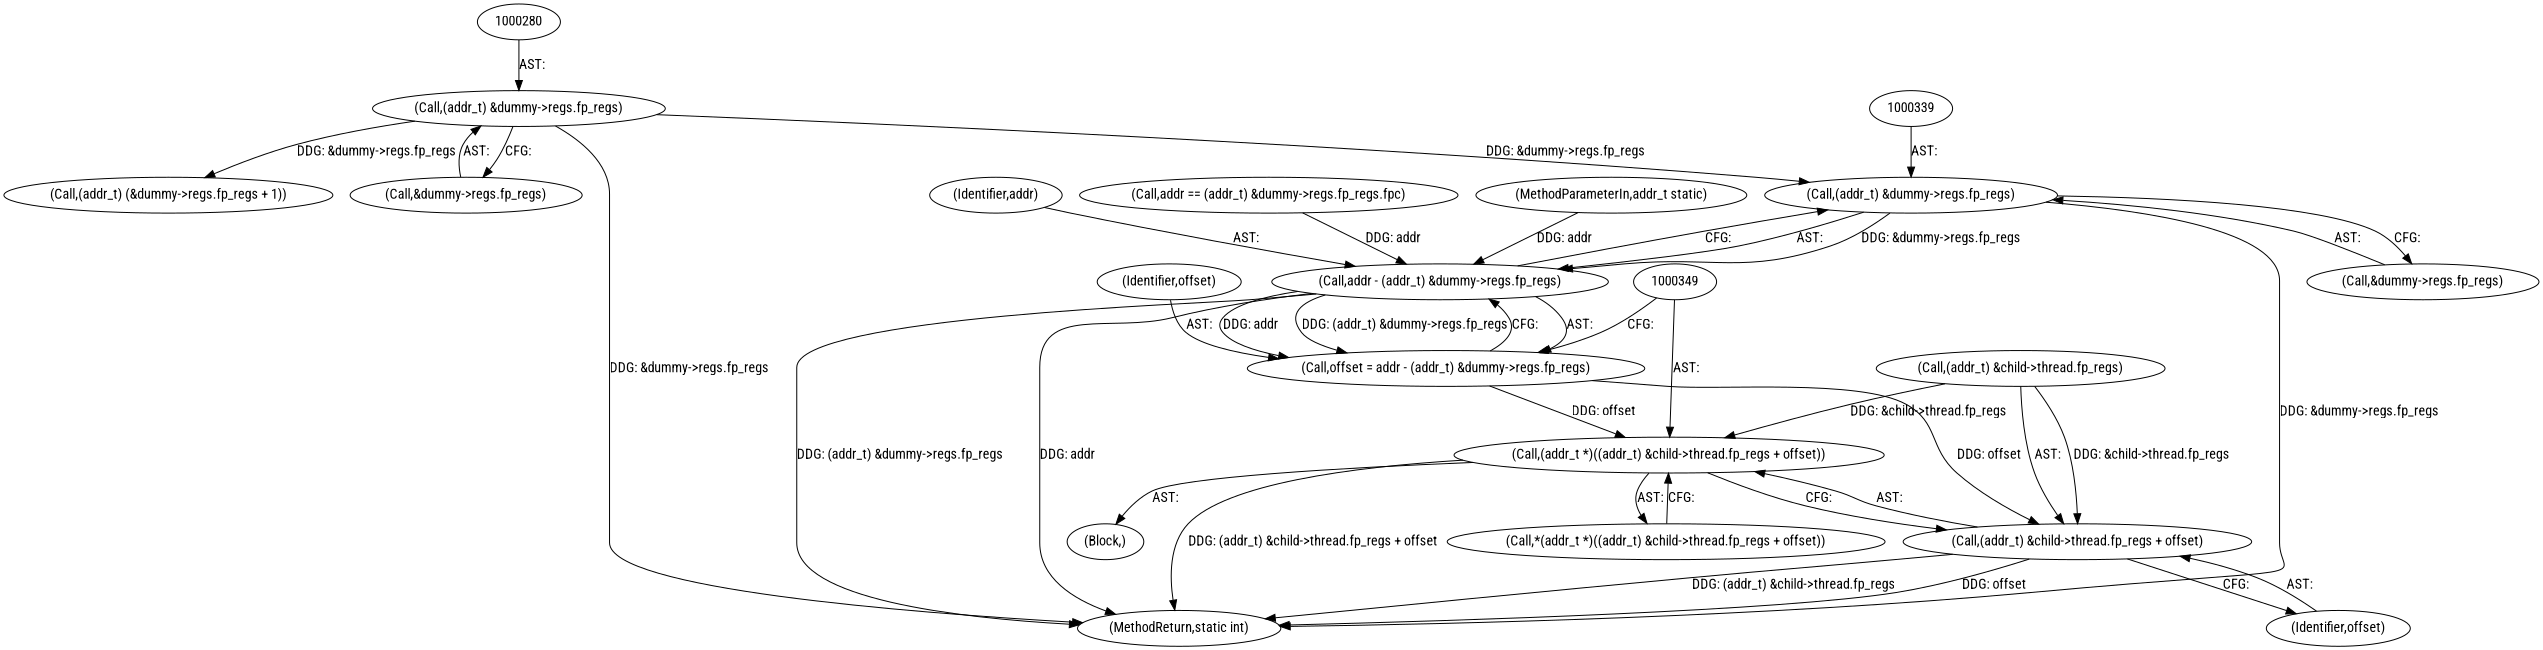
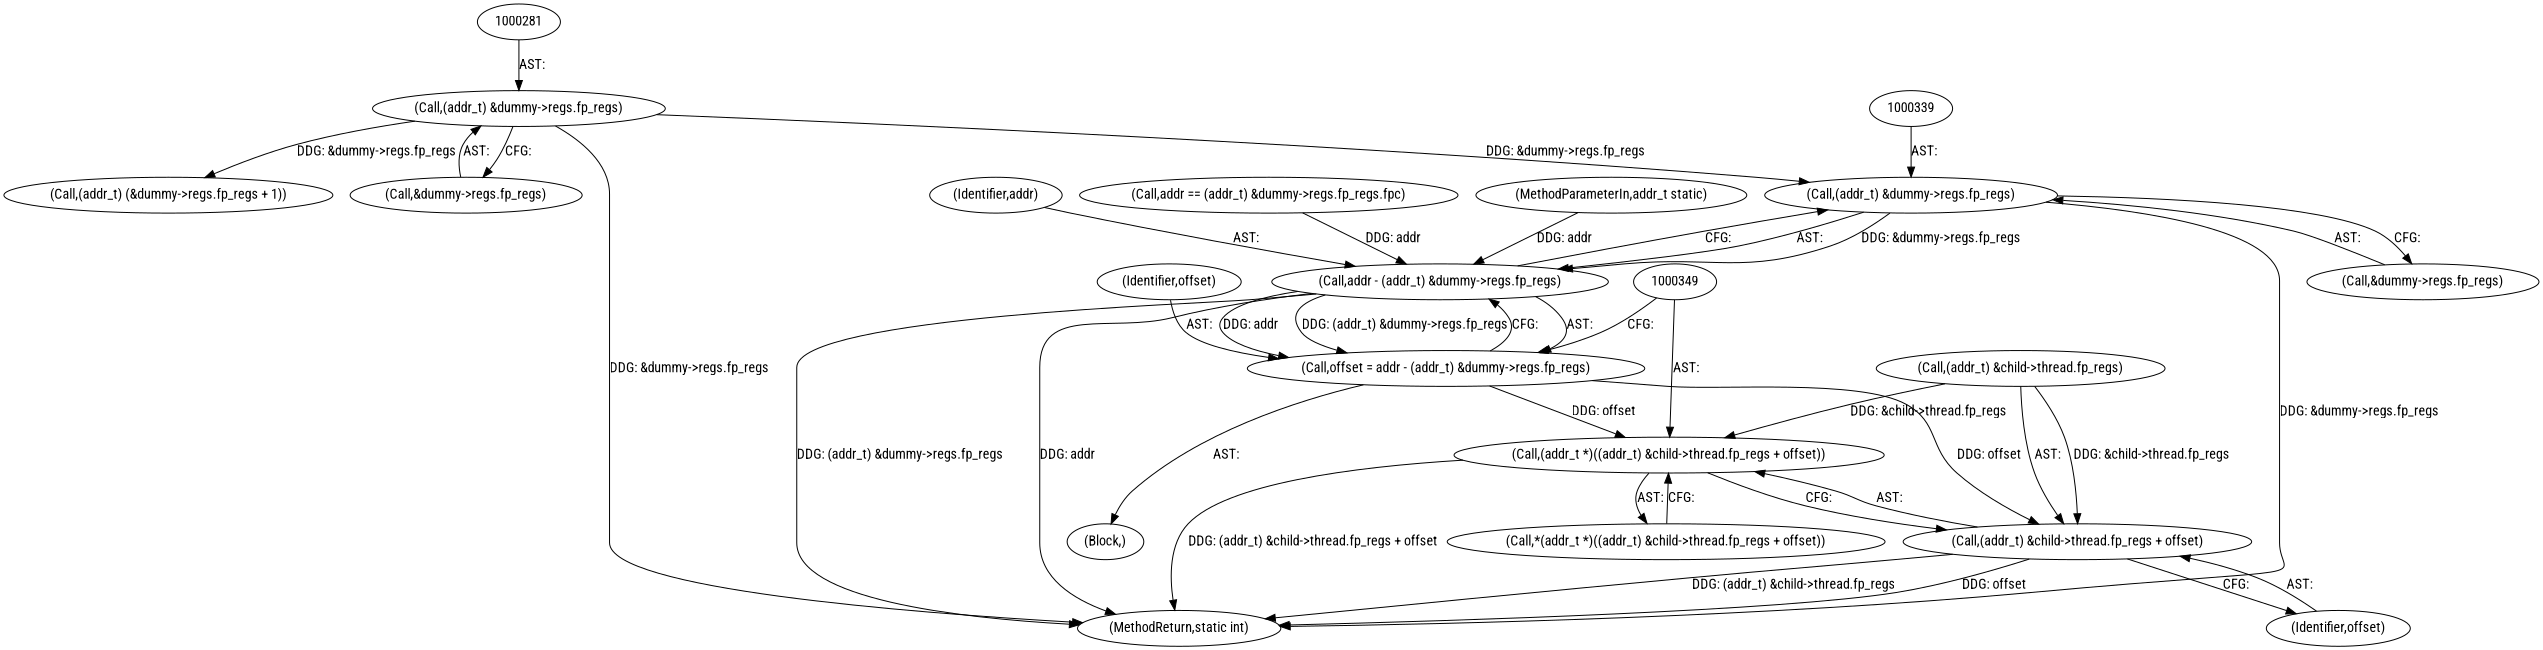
node "1000280": label "1000280" -> "1000281"
edge "(Call,(addr_t *)((addr_t) &child->thread.fp_regs + offset))" -> "(Block,)": now "(Call,offset = addr - (addr_t) &dummy->regs.fp_regs)" -> "(Block,)"
